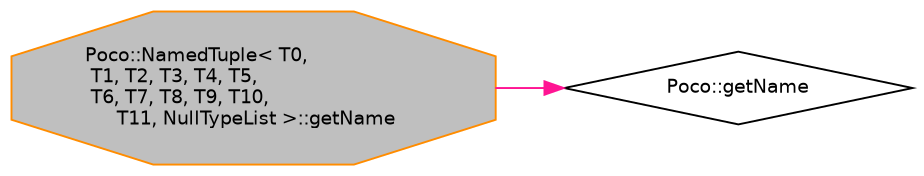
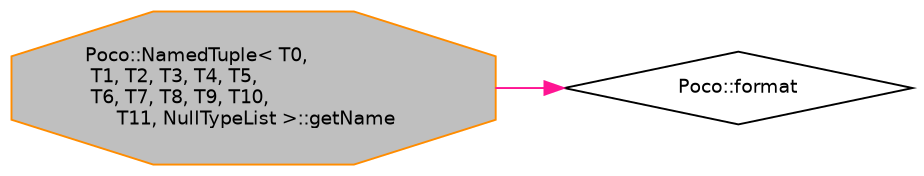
node "Poco::getName": label "Poco::getName" -> "Poco::format"
